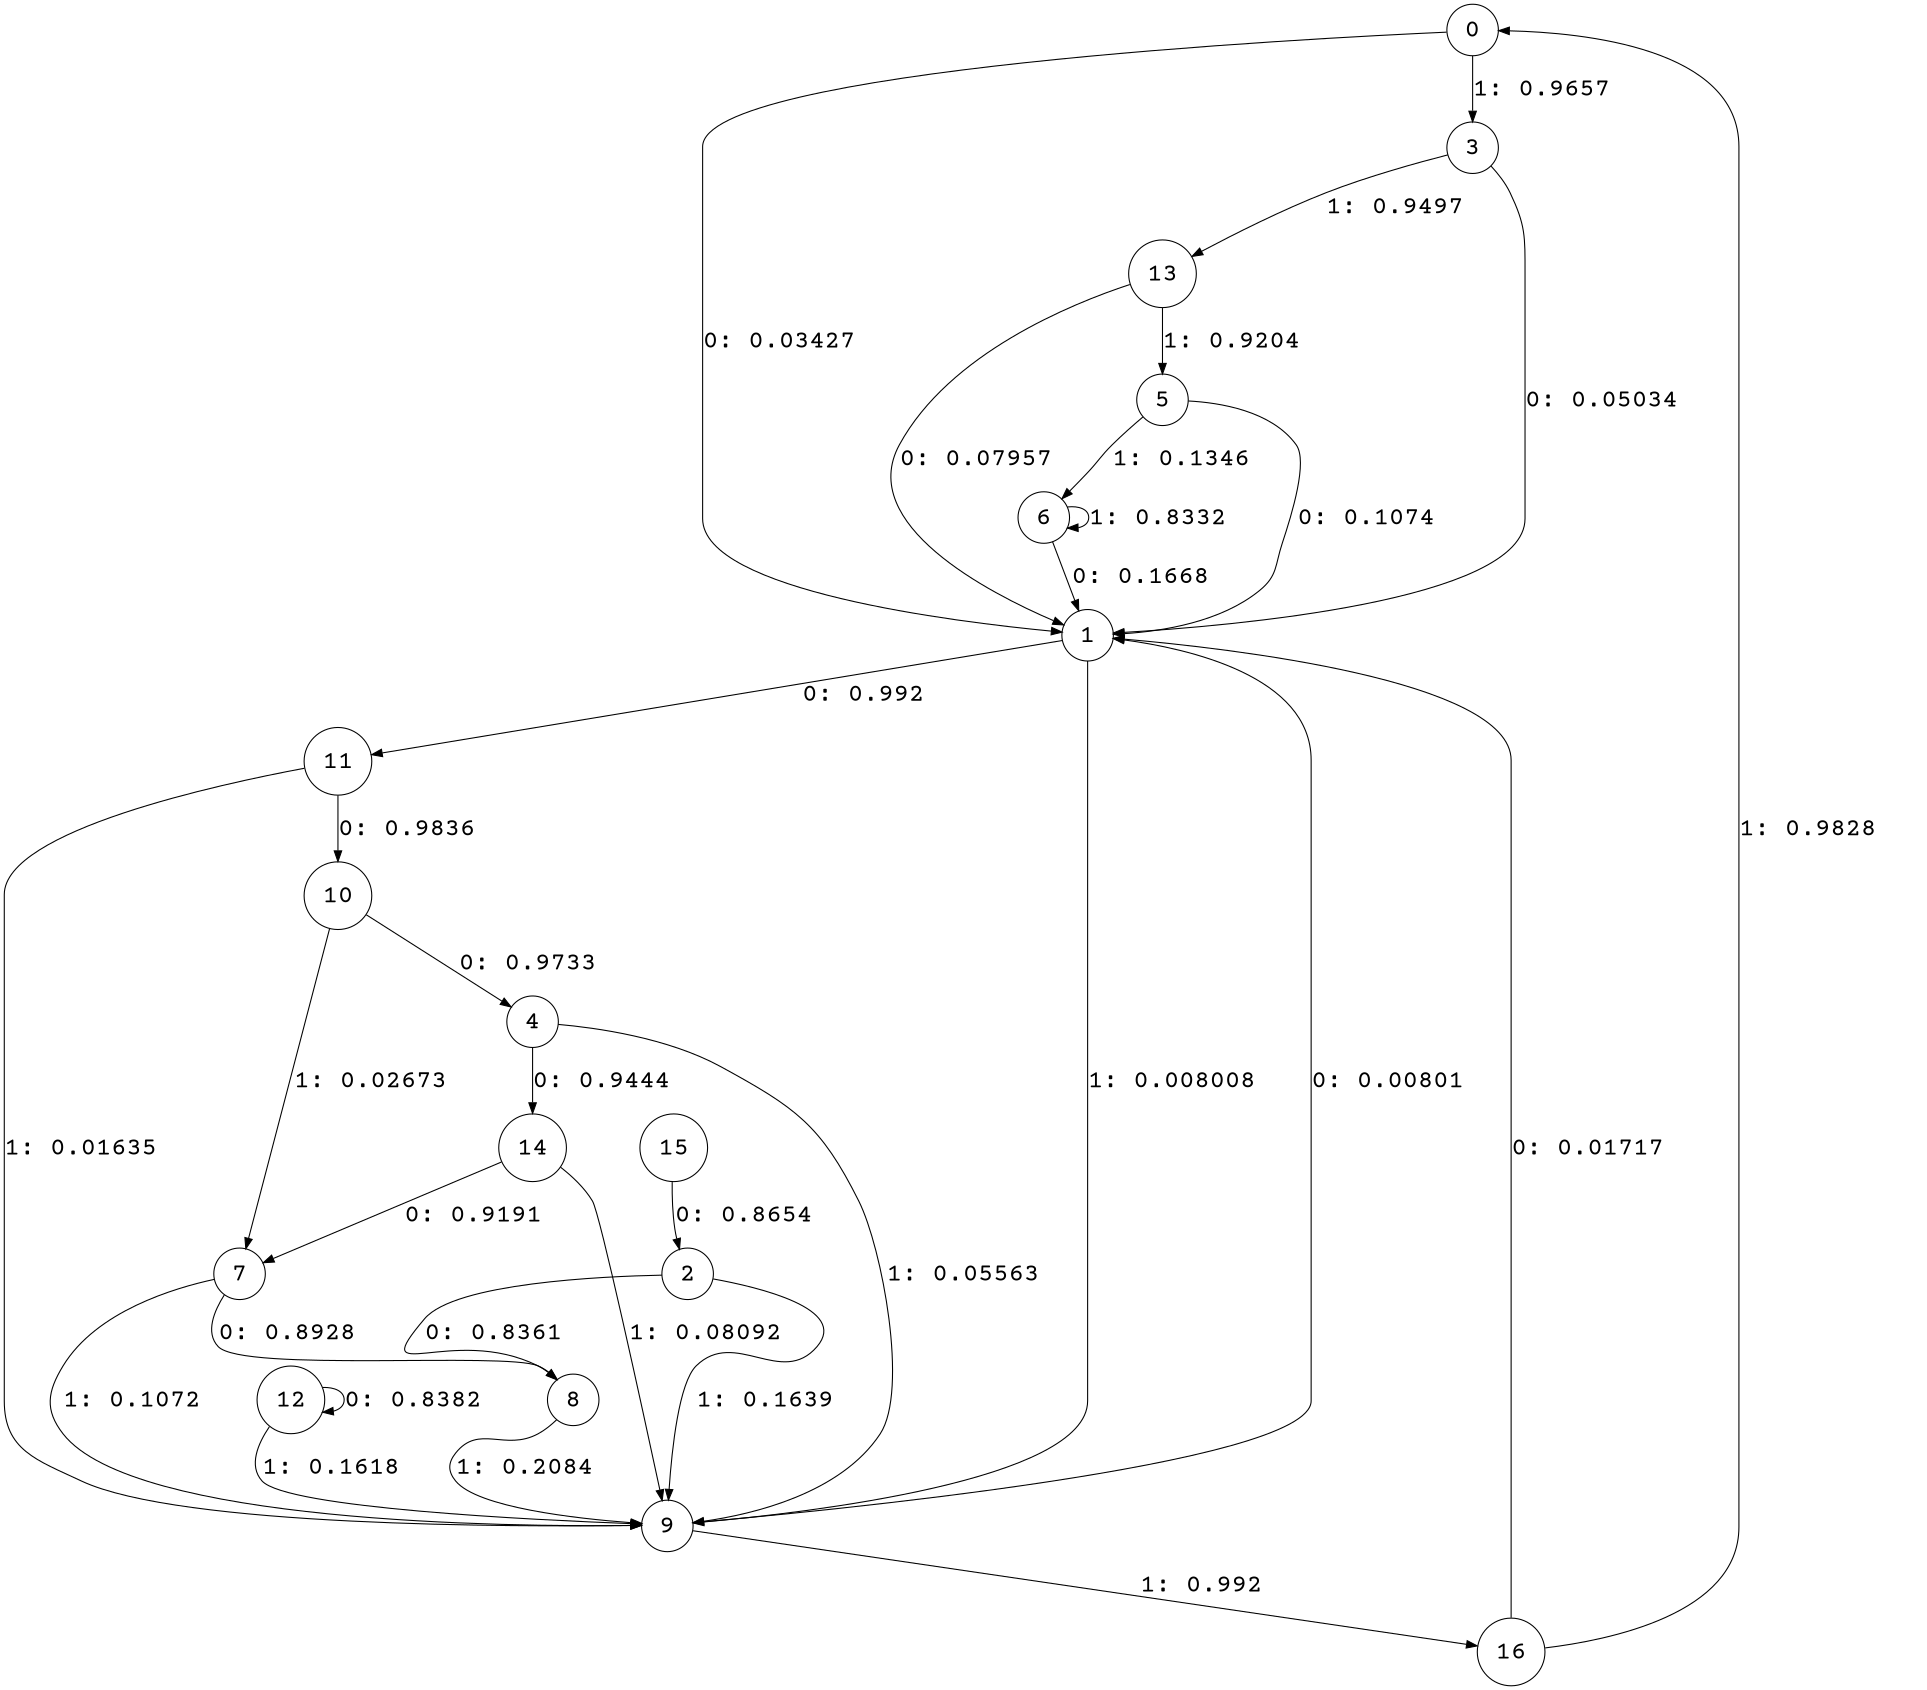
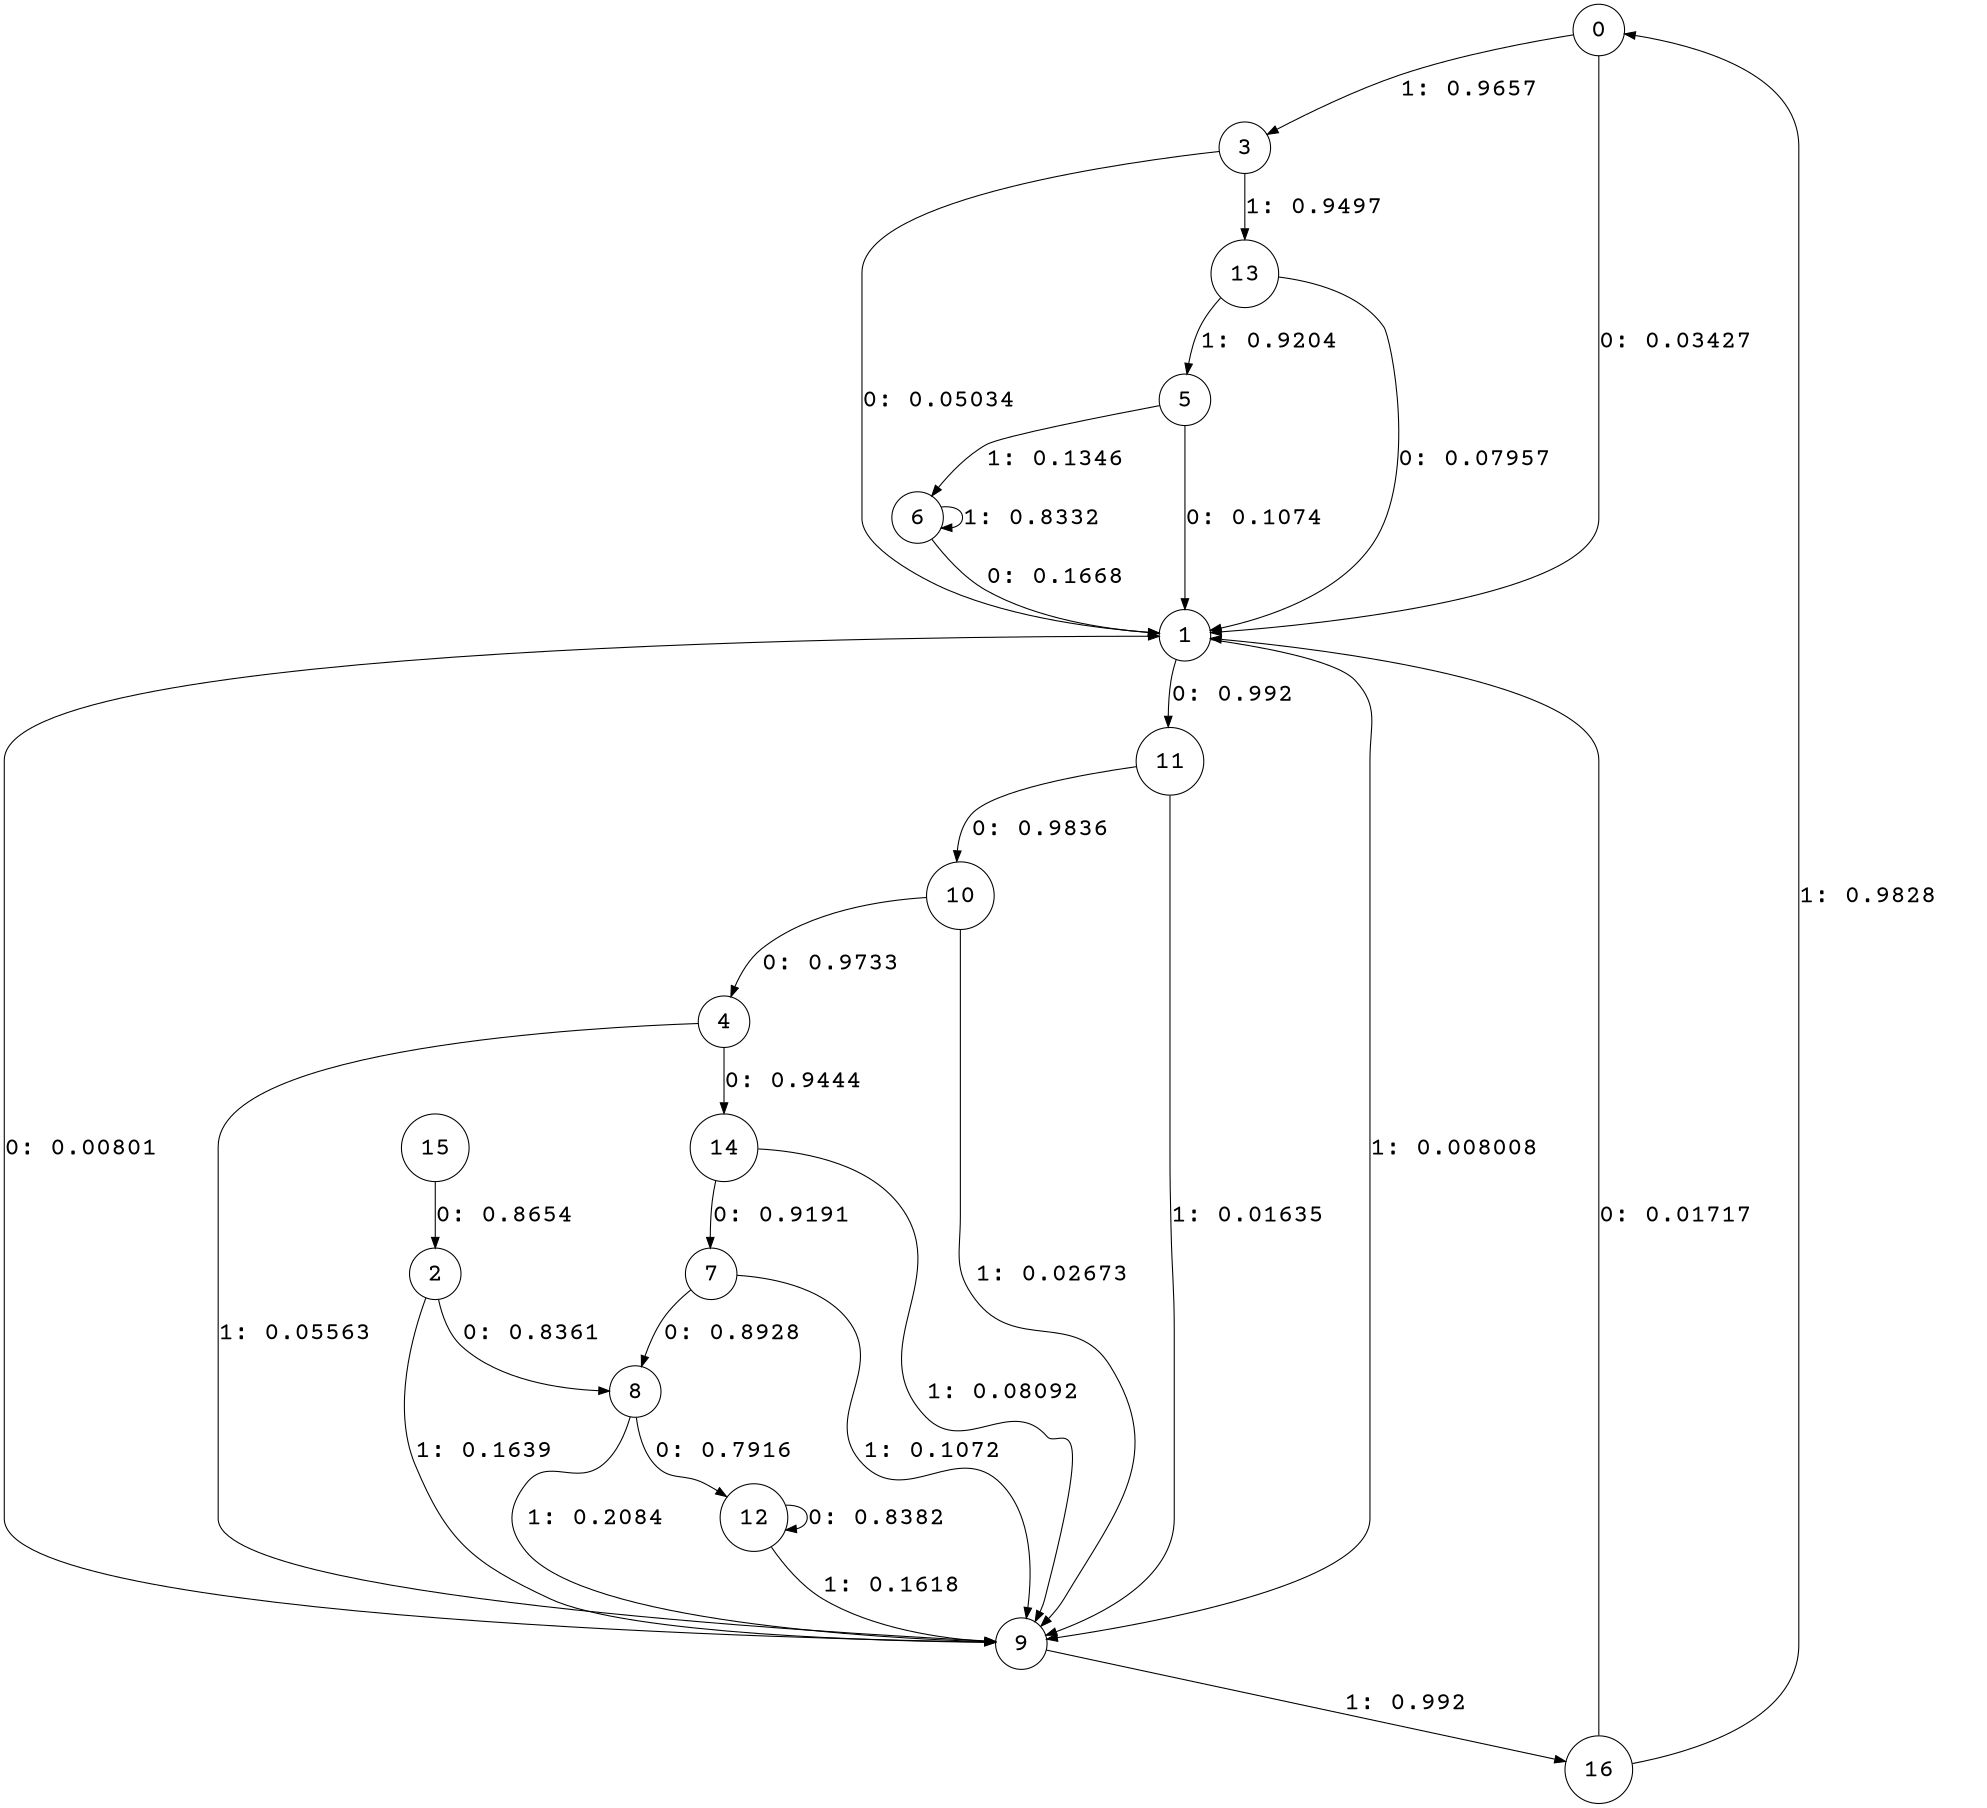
edge "10" -> "7": now "10" -> "9"
edge "8" -> "12": added, label "0: 0.7916"
